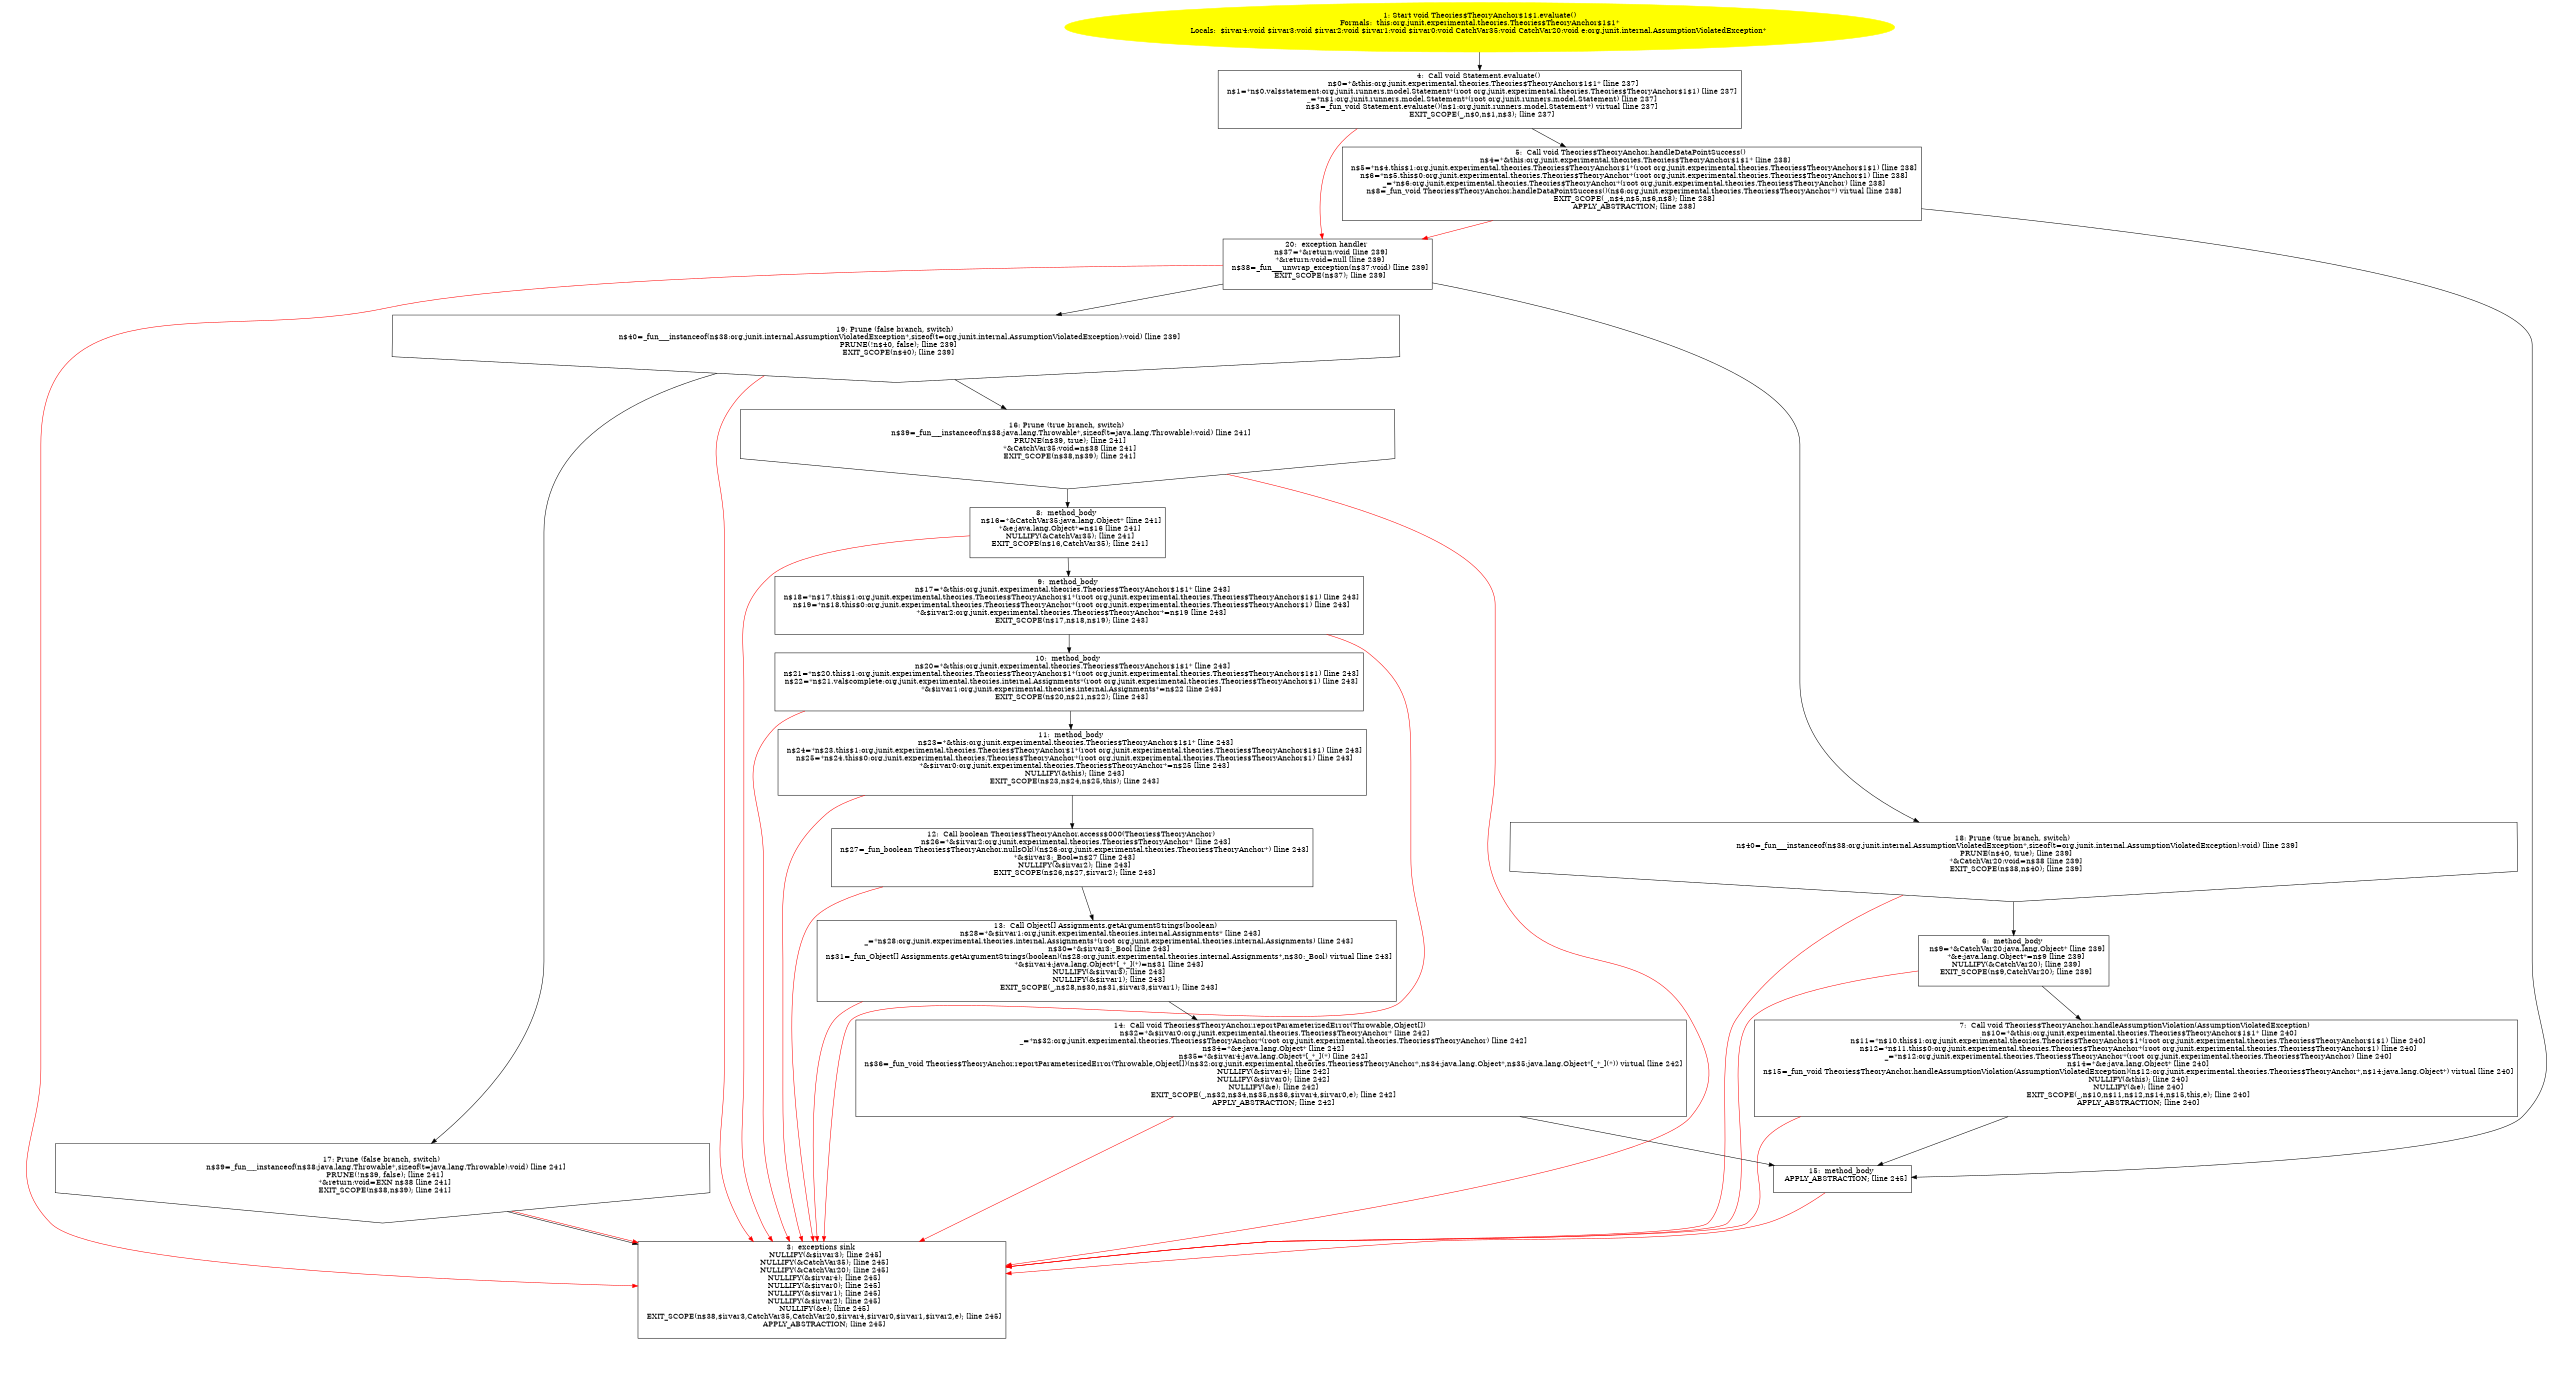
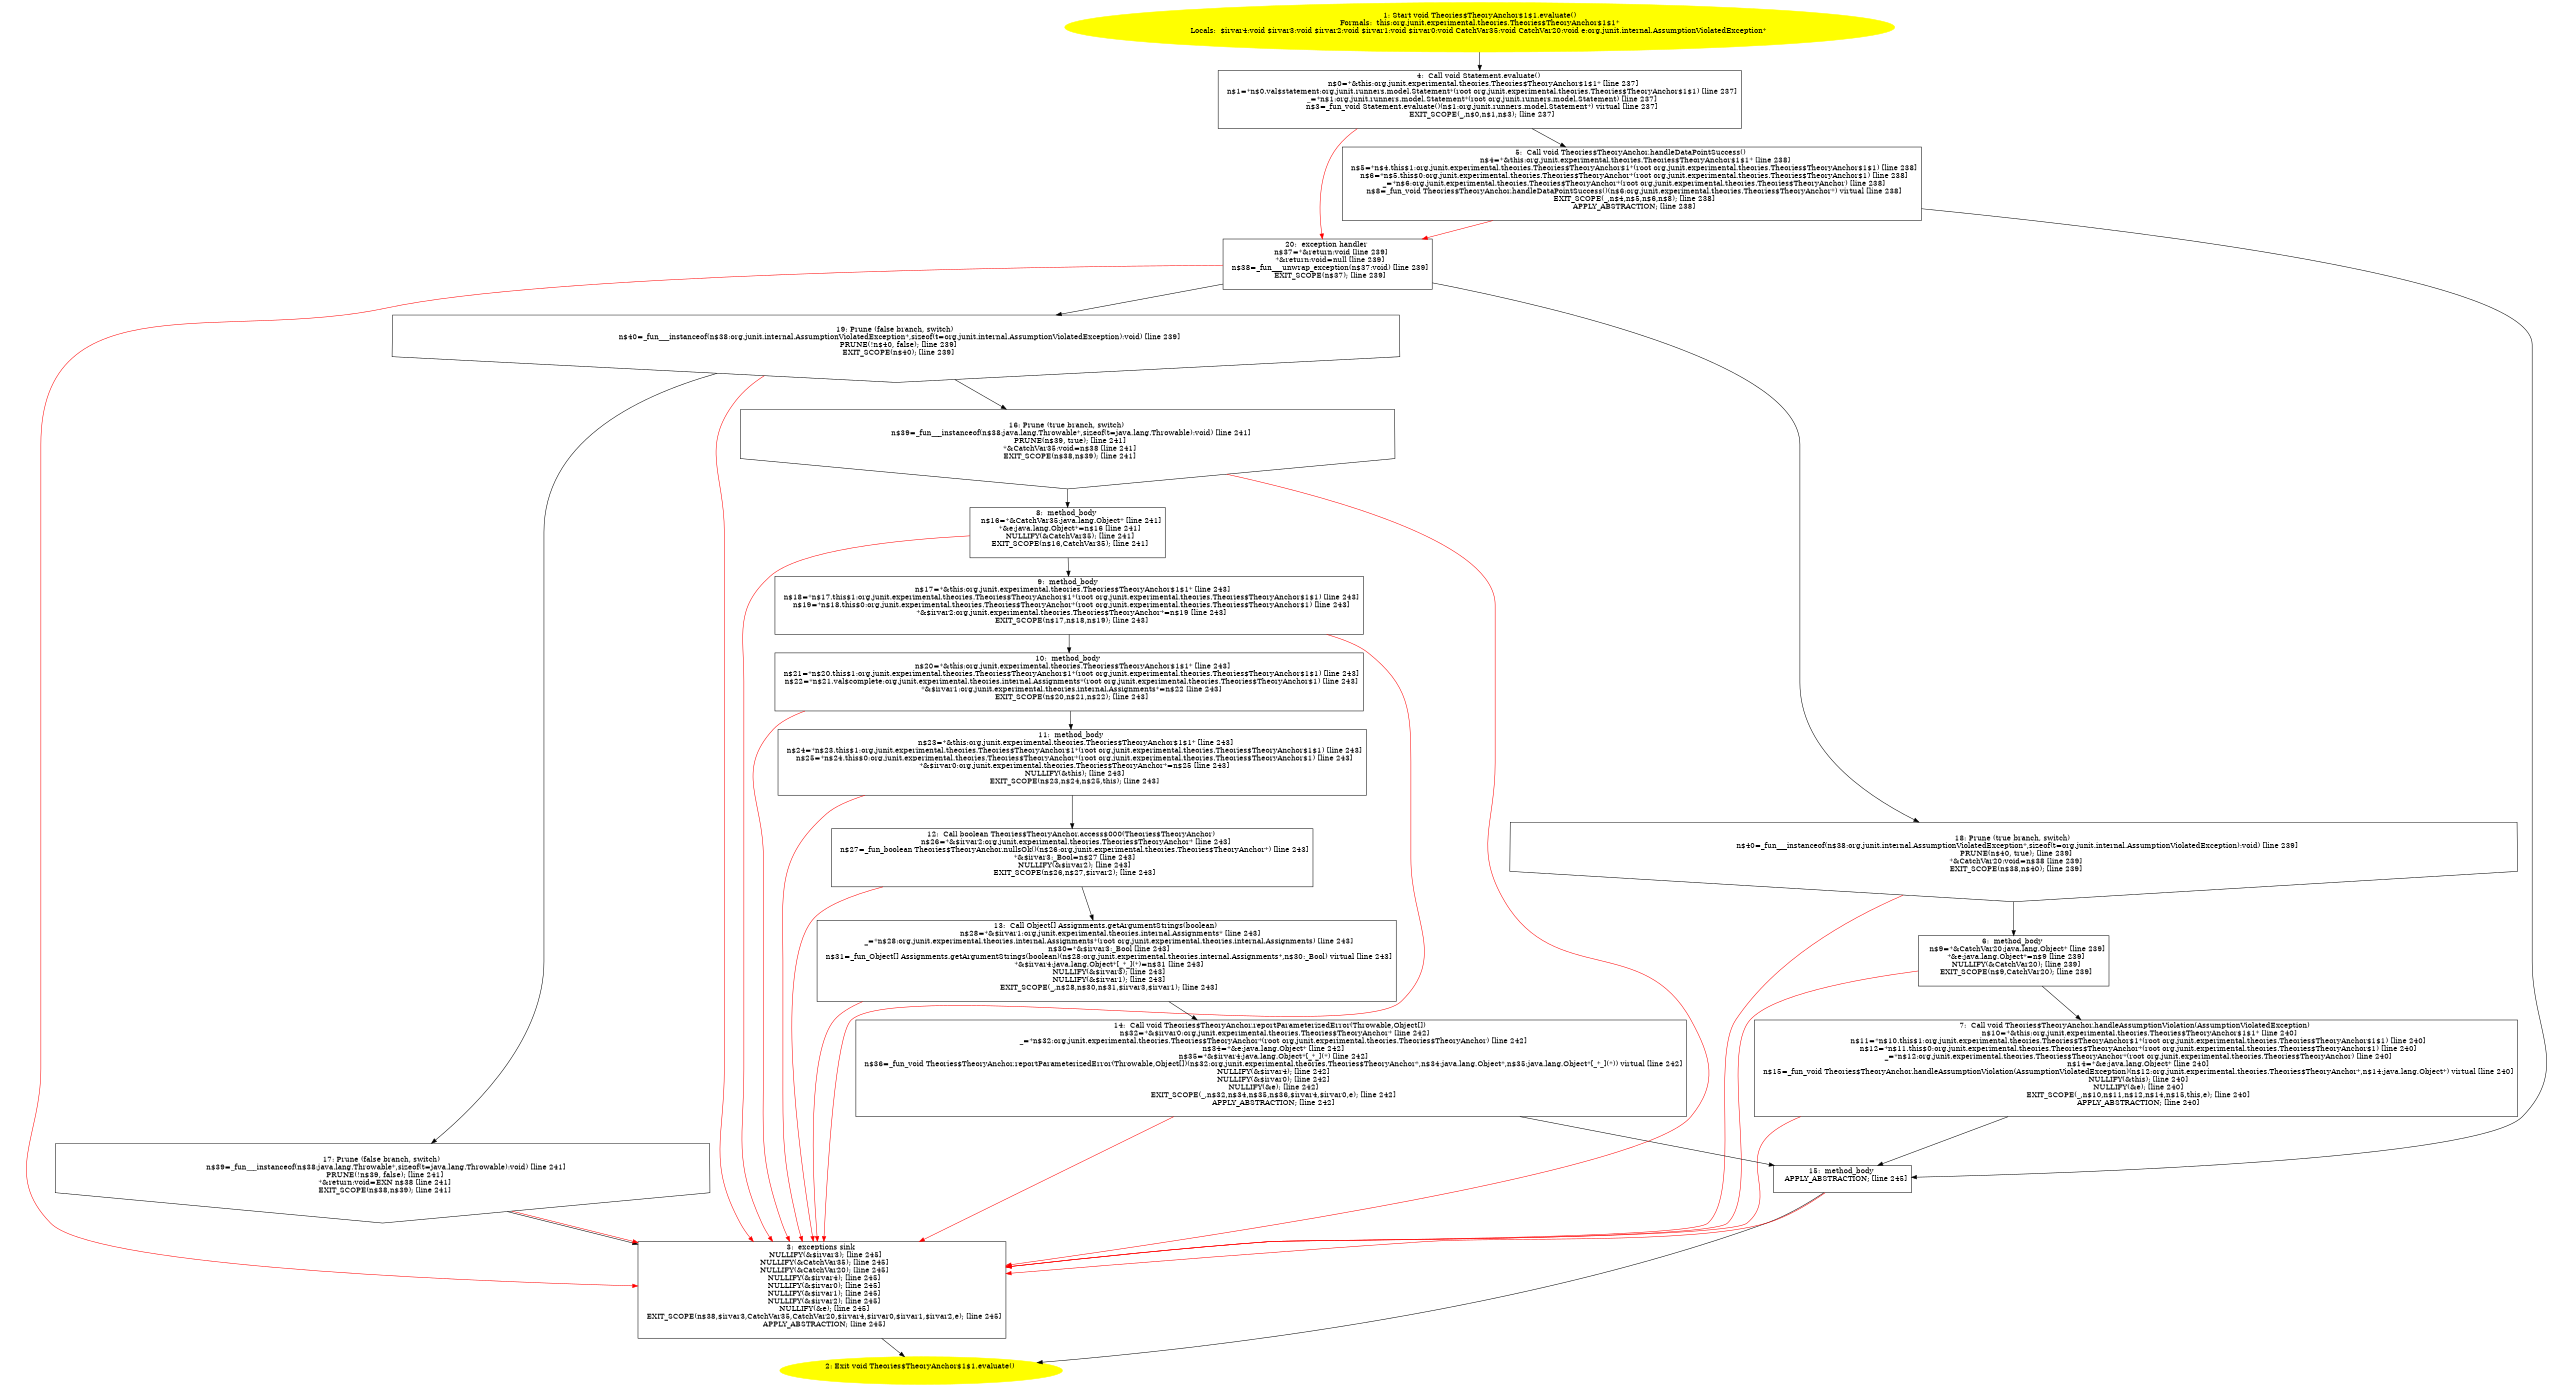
node "2: Exit void Theories$TheoryAnchor$1$1.evaluate()": added
